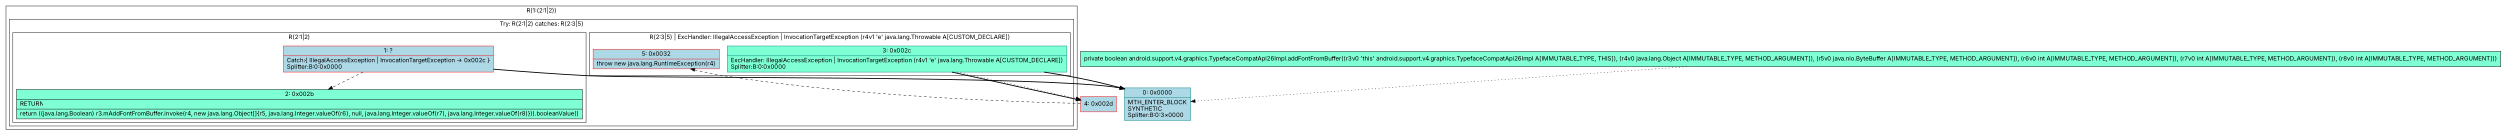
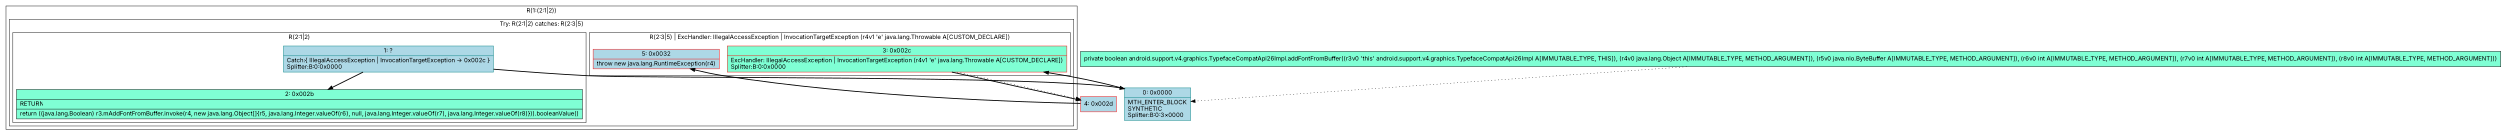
node "1: ?": color red -> teal
node "3: 0x002c": color teal -> red
edge "3: 0x002c" -> "0: 0x0000": reversed
edge "1: ?" -> "2: 0x002b": style dashed -> bold
edge "4: 0x002d" -> "5: 0x0032": style dashed -> bold
